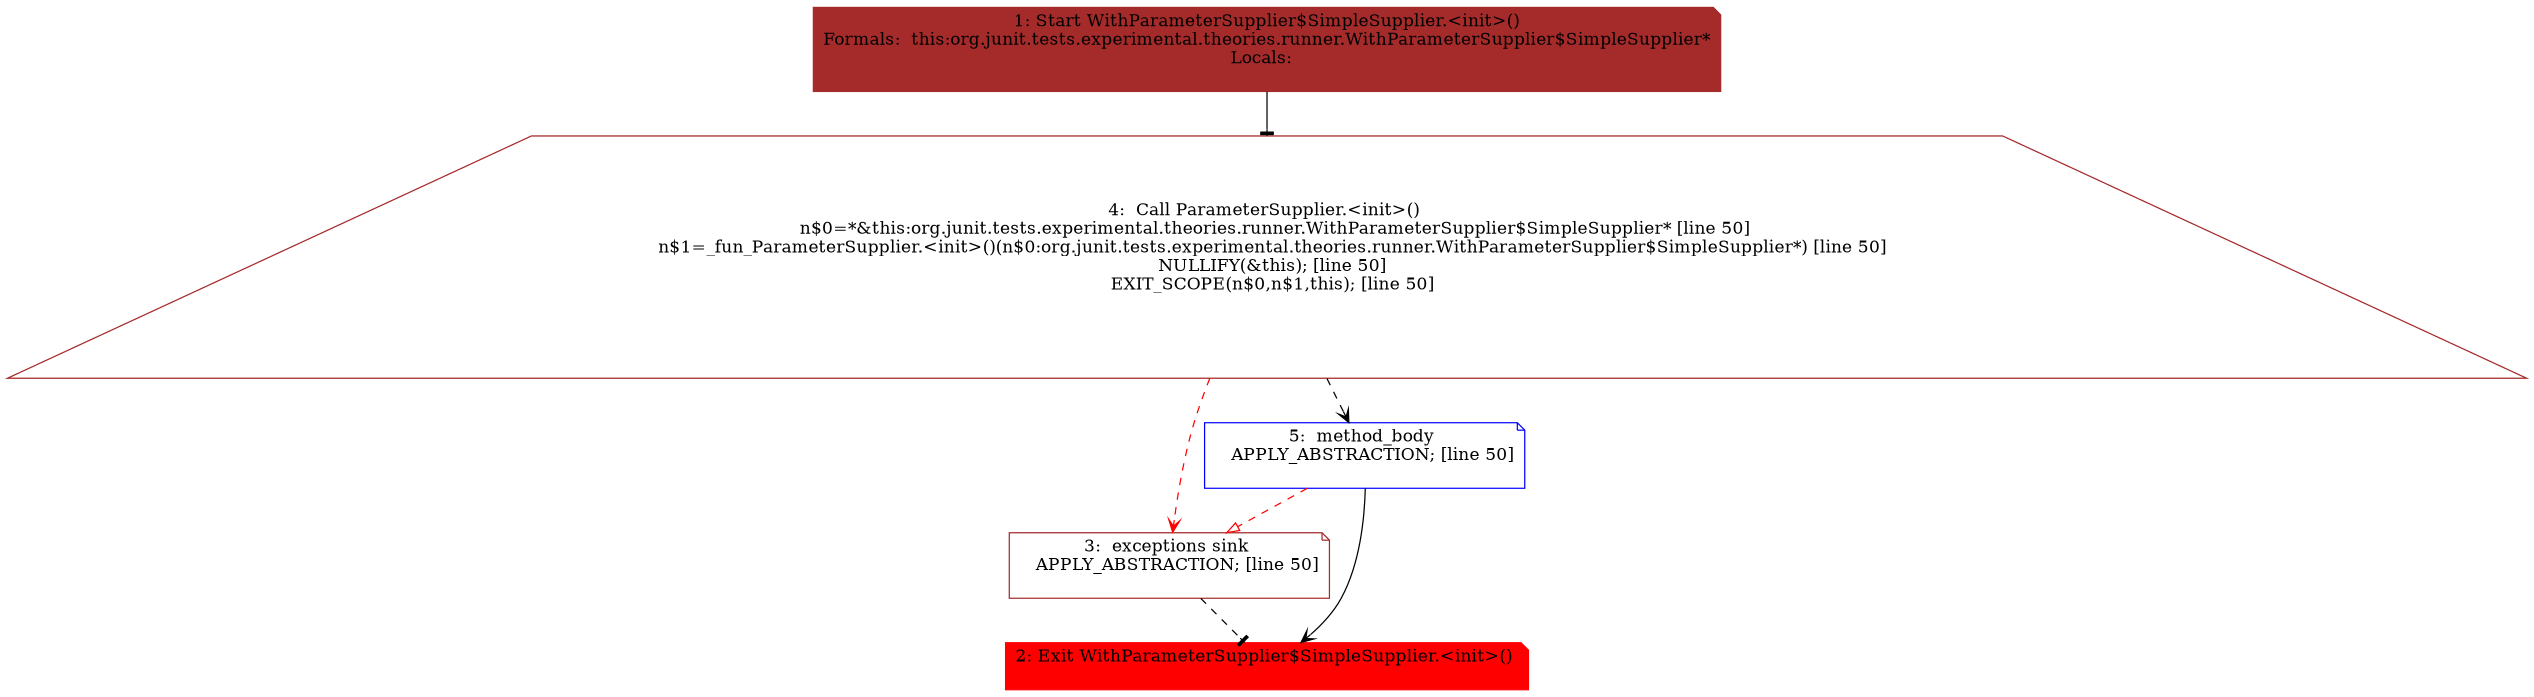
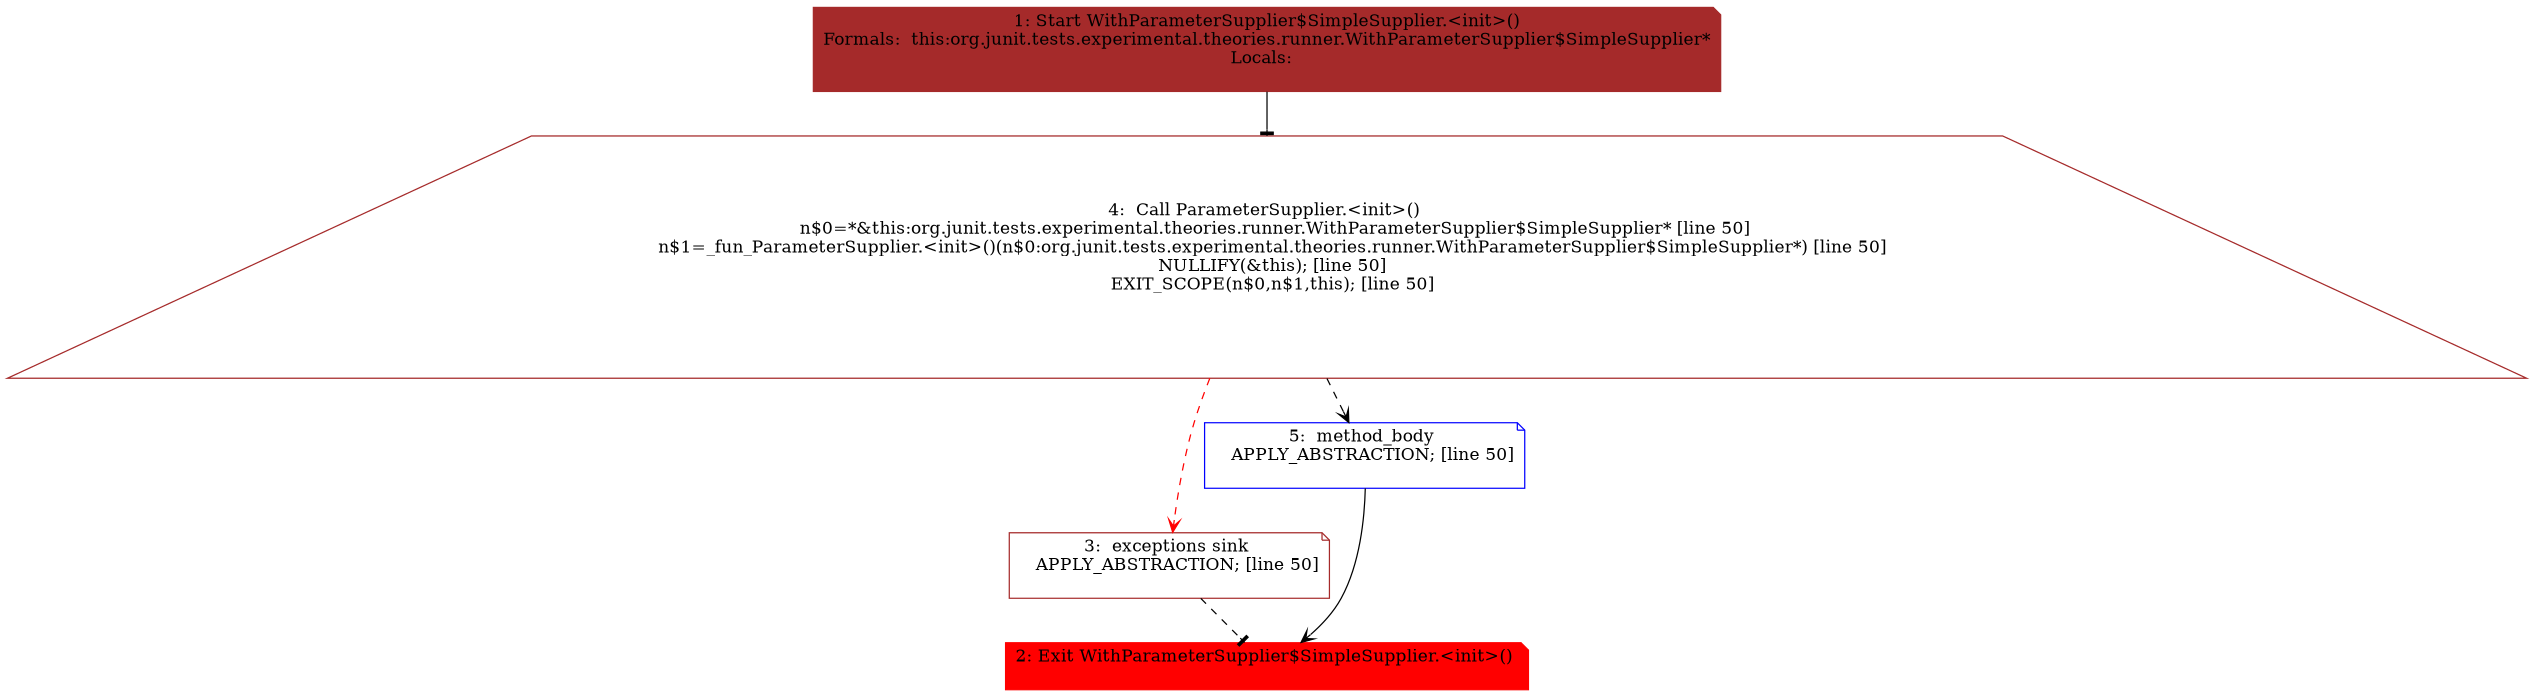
edge "5:  method_body APPLY_ABSTRACTION; [line 50]" -> "3:  exceptions sink APPLY_ABSTRACTION; [line 50]": removed
